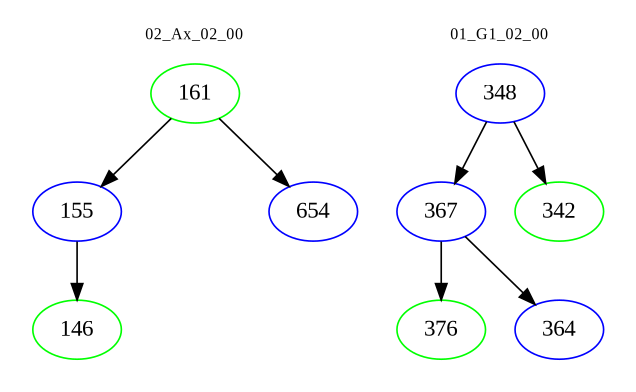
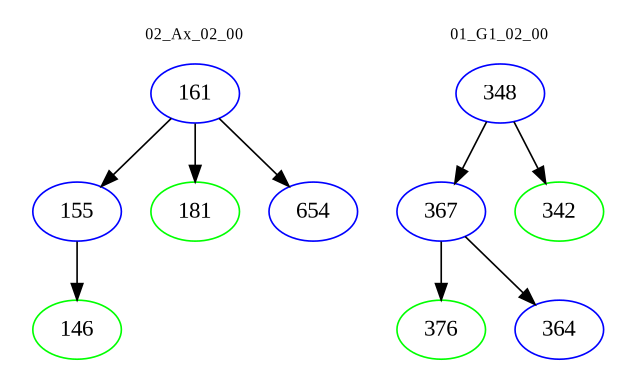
node "161": color green -> blue
node "181": added
